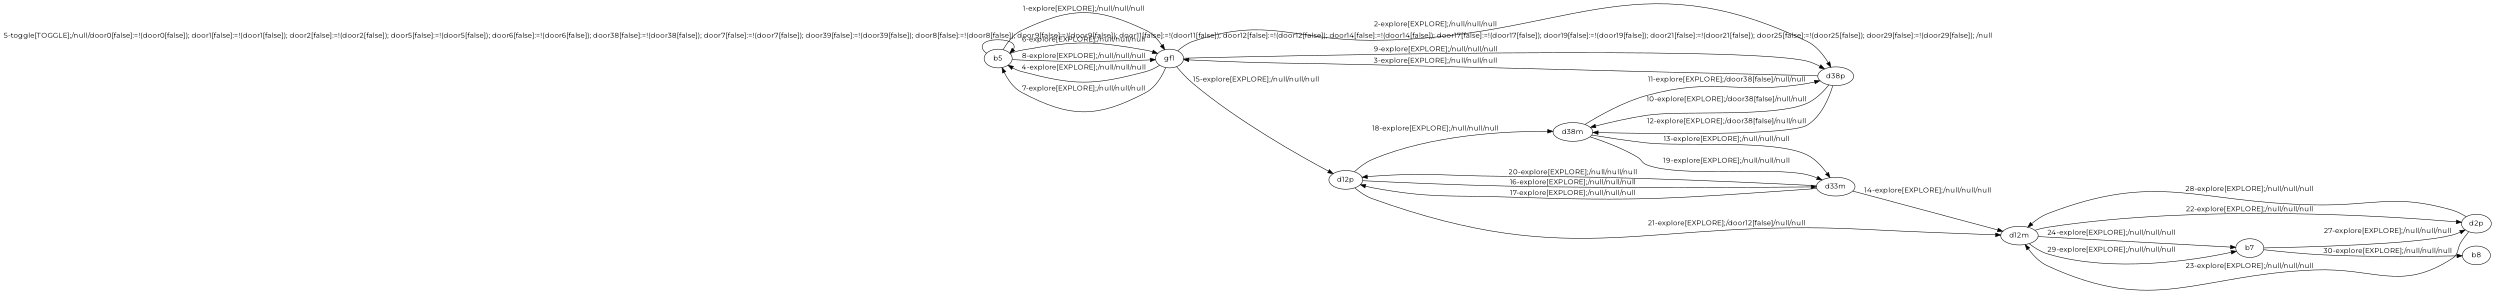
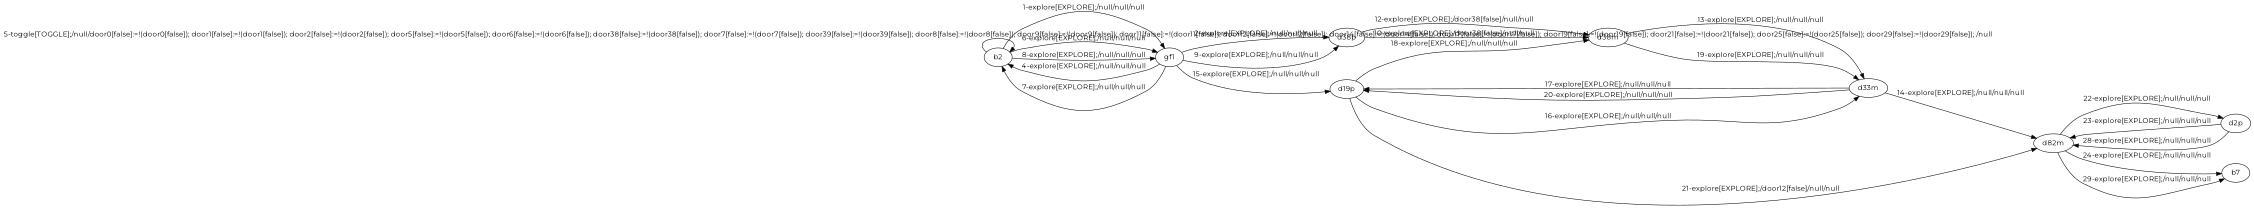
node "b5": label "b5" -> "b2"
edge "d38p" -> "gf1": removed, label "3-explore[EXPLORE];/null/null/null"
edge "d38m" -> "d38p": removed, label "11-explore[EXPLORE];/door38[false]/null/null"
node "d12p": label "d12p" -> "d19p"
node "d12m": label "d12m" -> "d82m"
edge "b7" -> "d2p": removed, label "27-explore[EXPLORE];/null/null/null"
node "b8": removed
